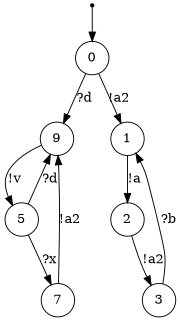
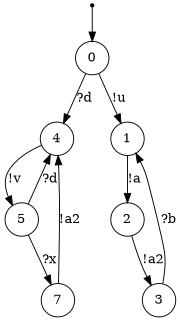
edge "0" -> "1": label "!a2" -> "!u"
node "9": label "9" -> "4"
